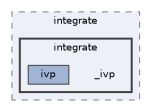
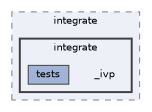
node "ivp": label "ivp" -> "tests"
